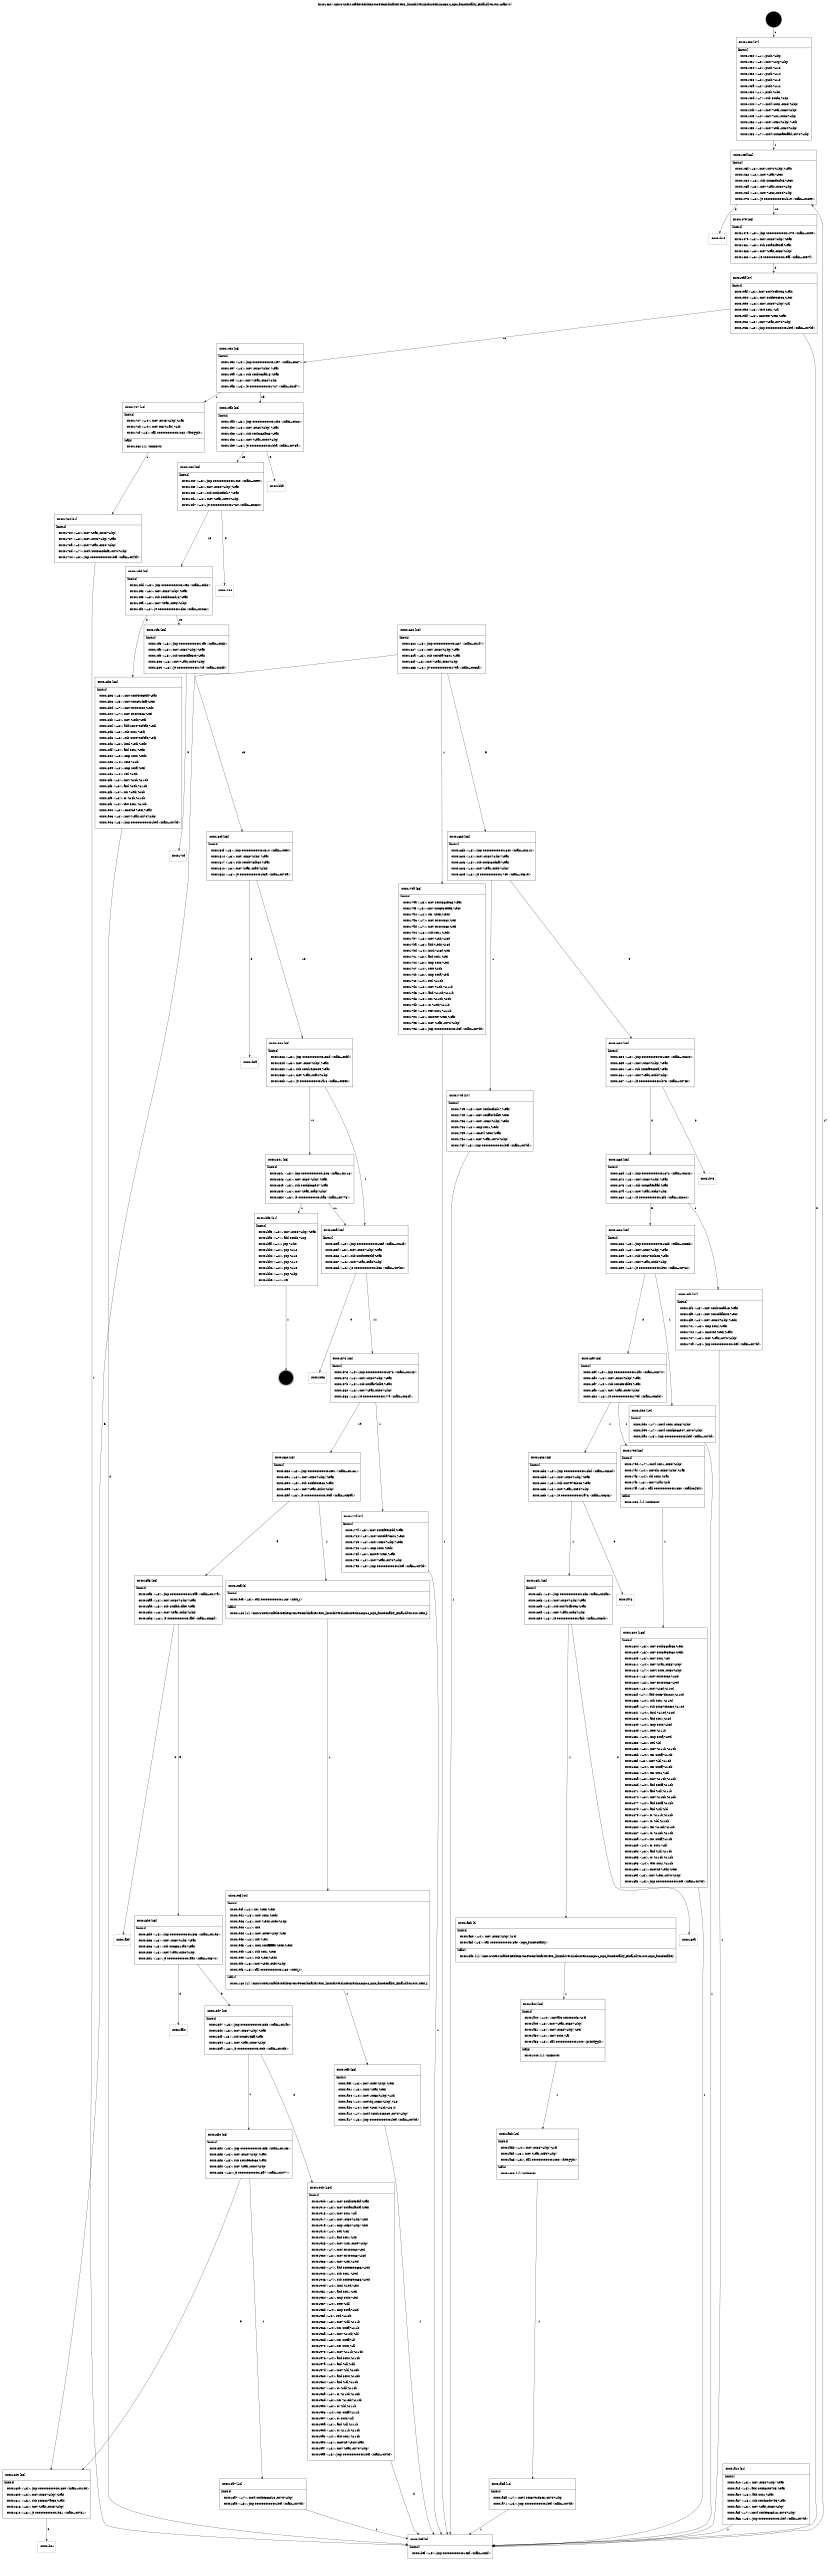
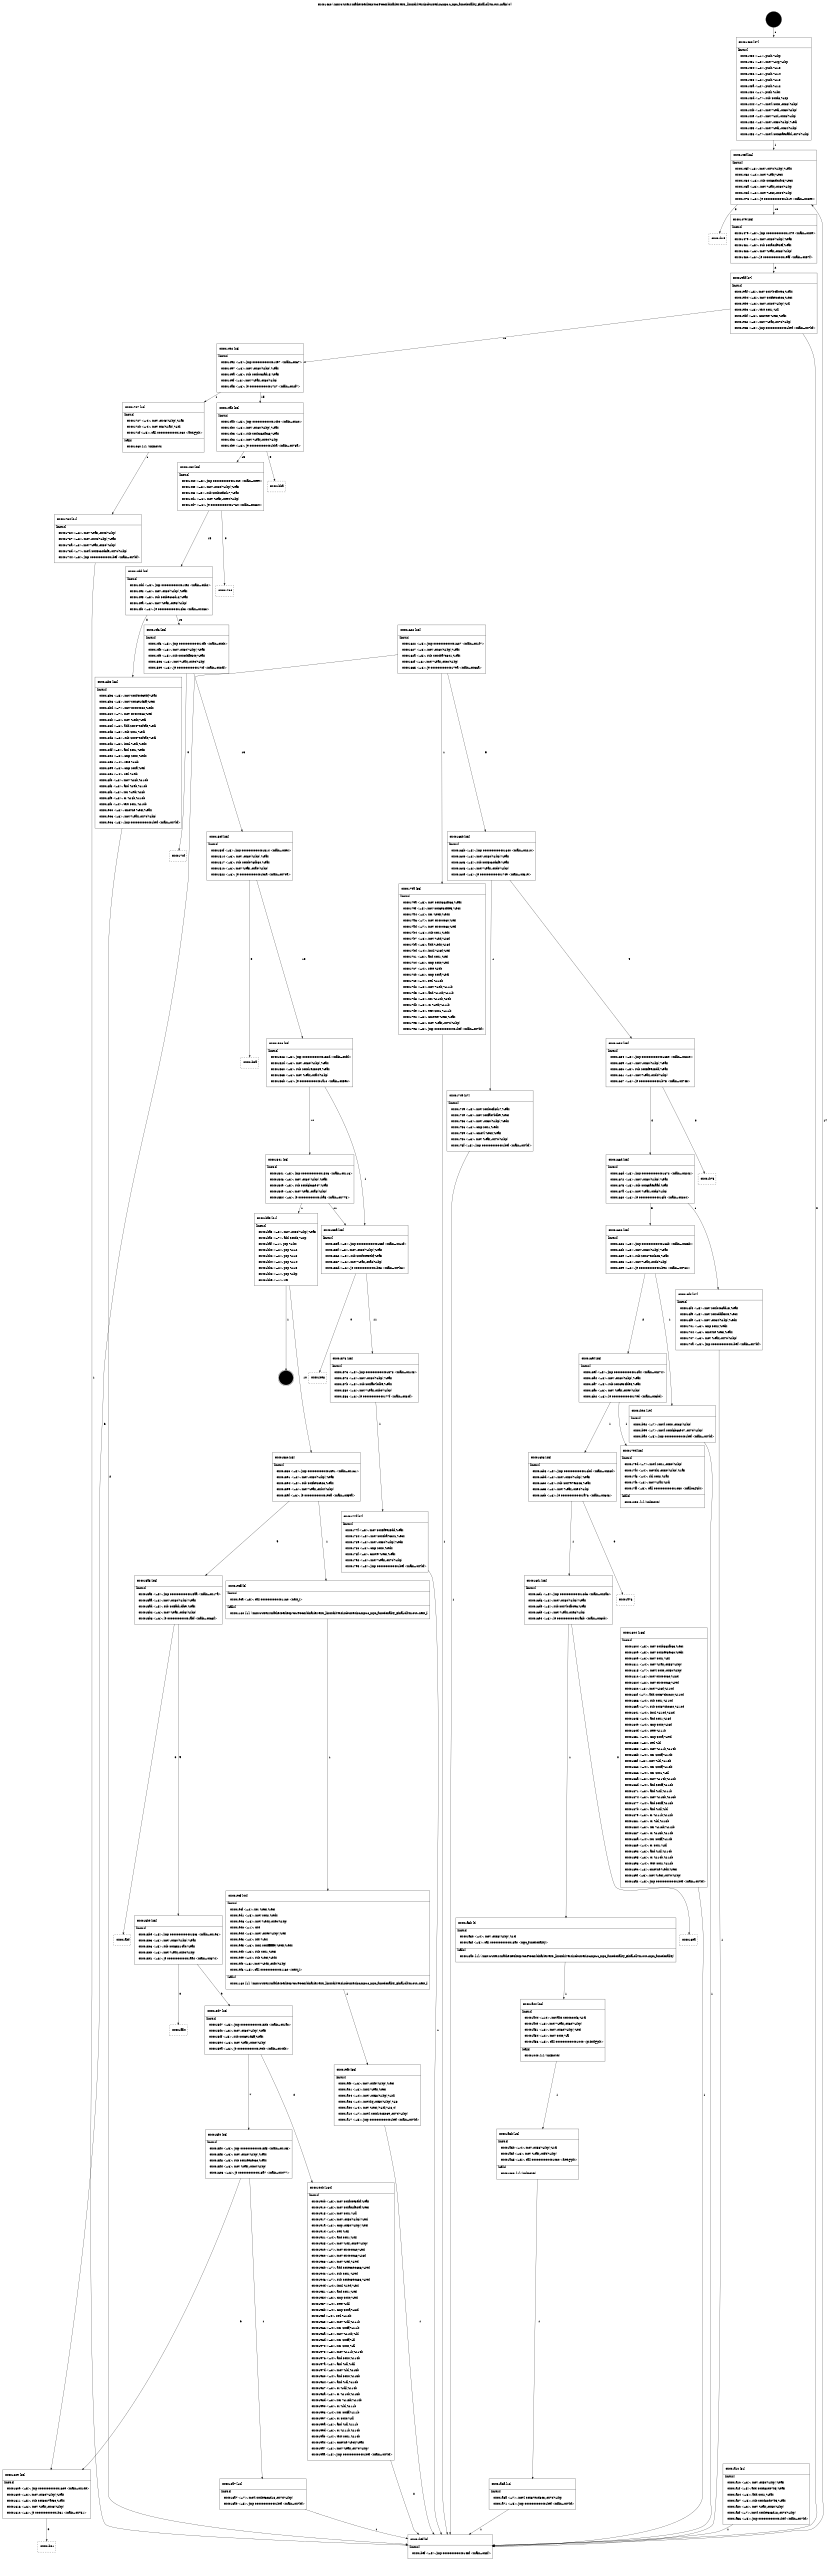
edge "0x401573 [25]" -> "0x40158c [25]": now "0x401ba5 [21]" -> "0x40158c [25]"
edge "0x4017ed [23]" -> "0x401804 [163]": removed, label "1"
